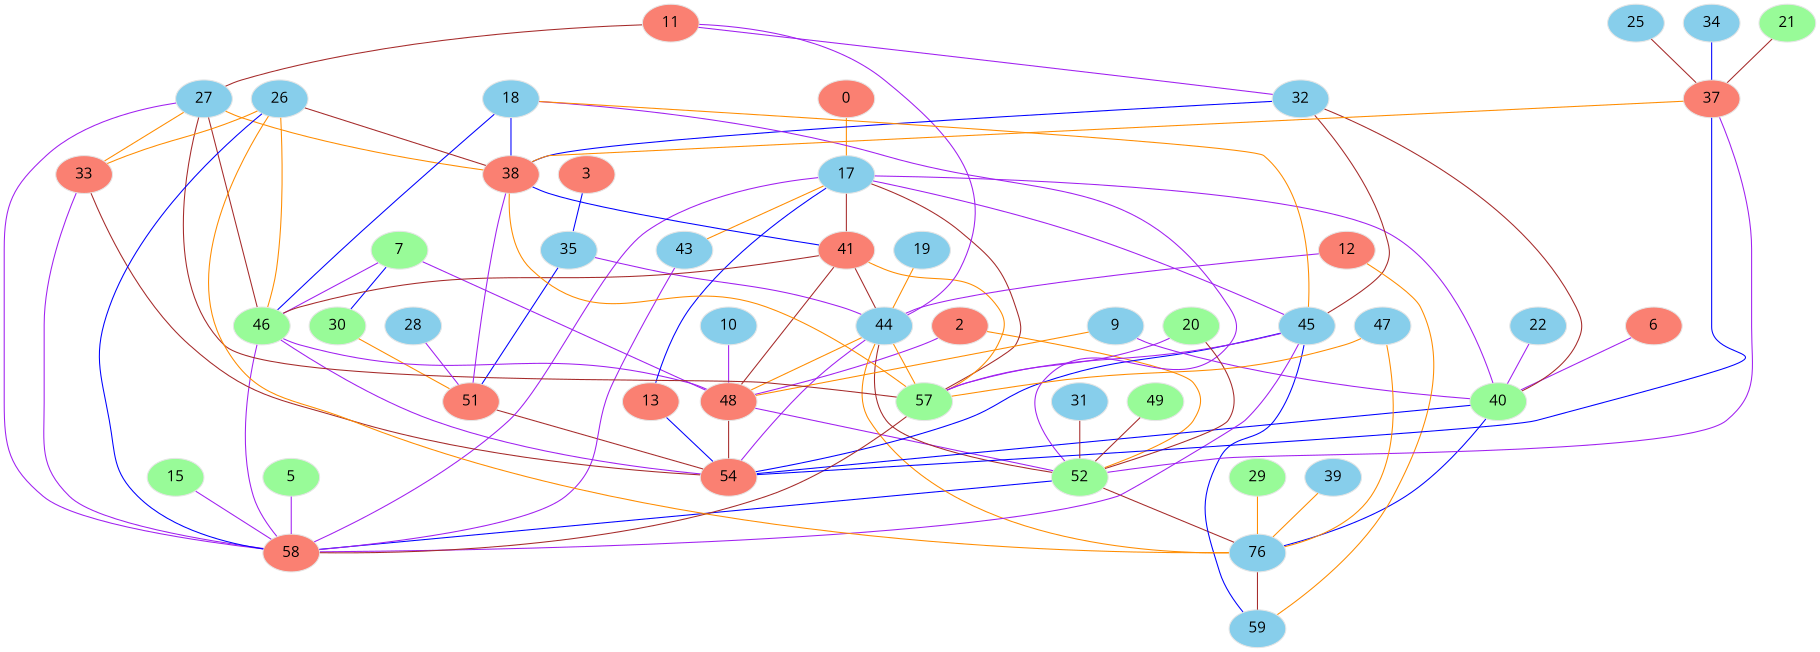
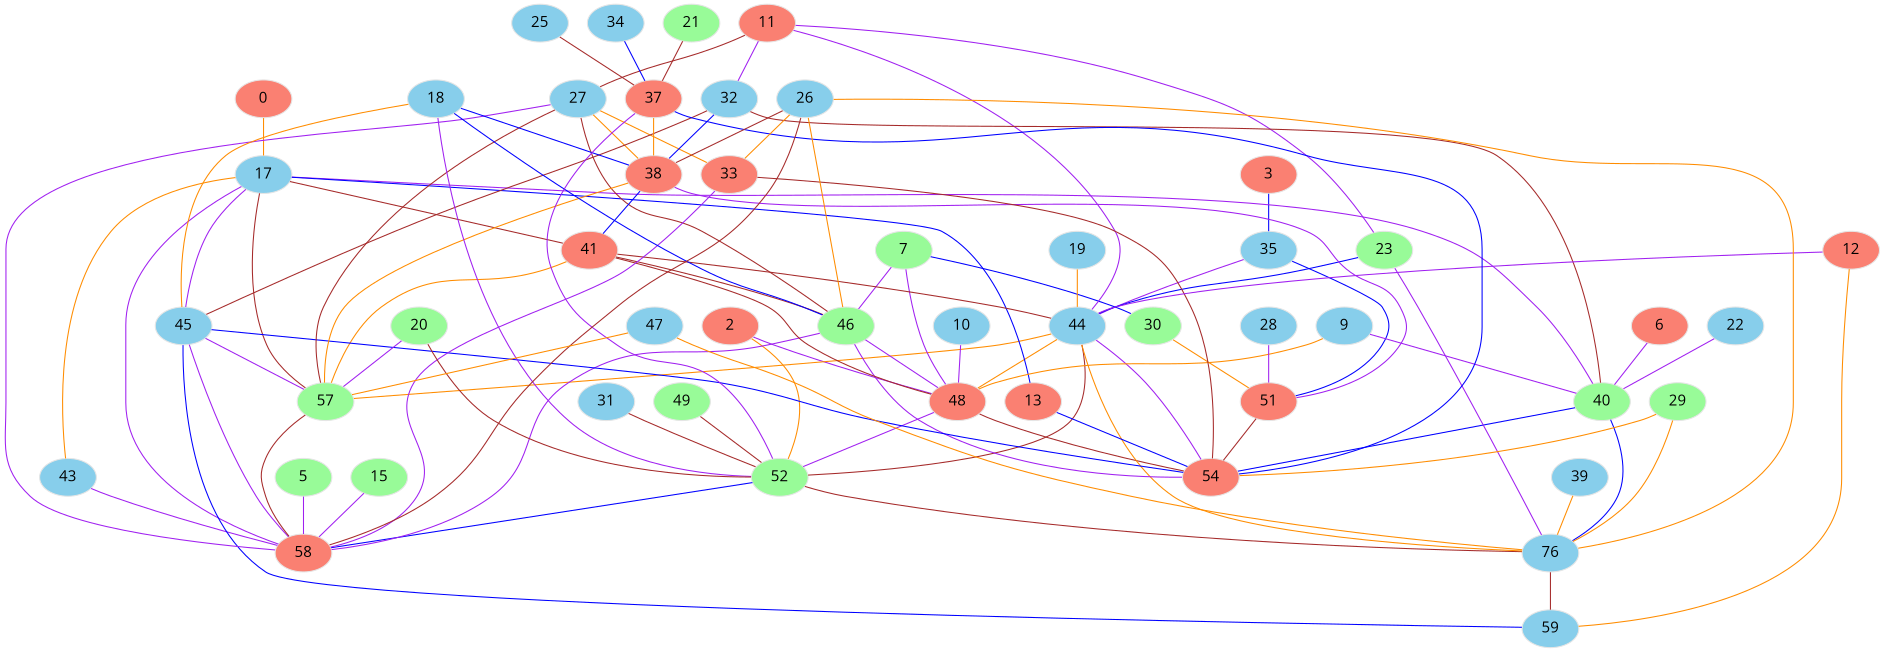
node "23": added
edge "26" -- "58": color blue -> brown
edge "29" -- "54": added
